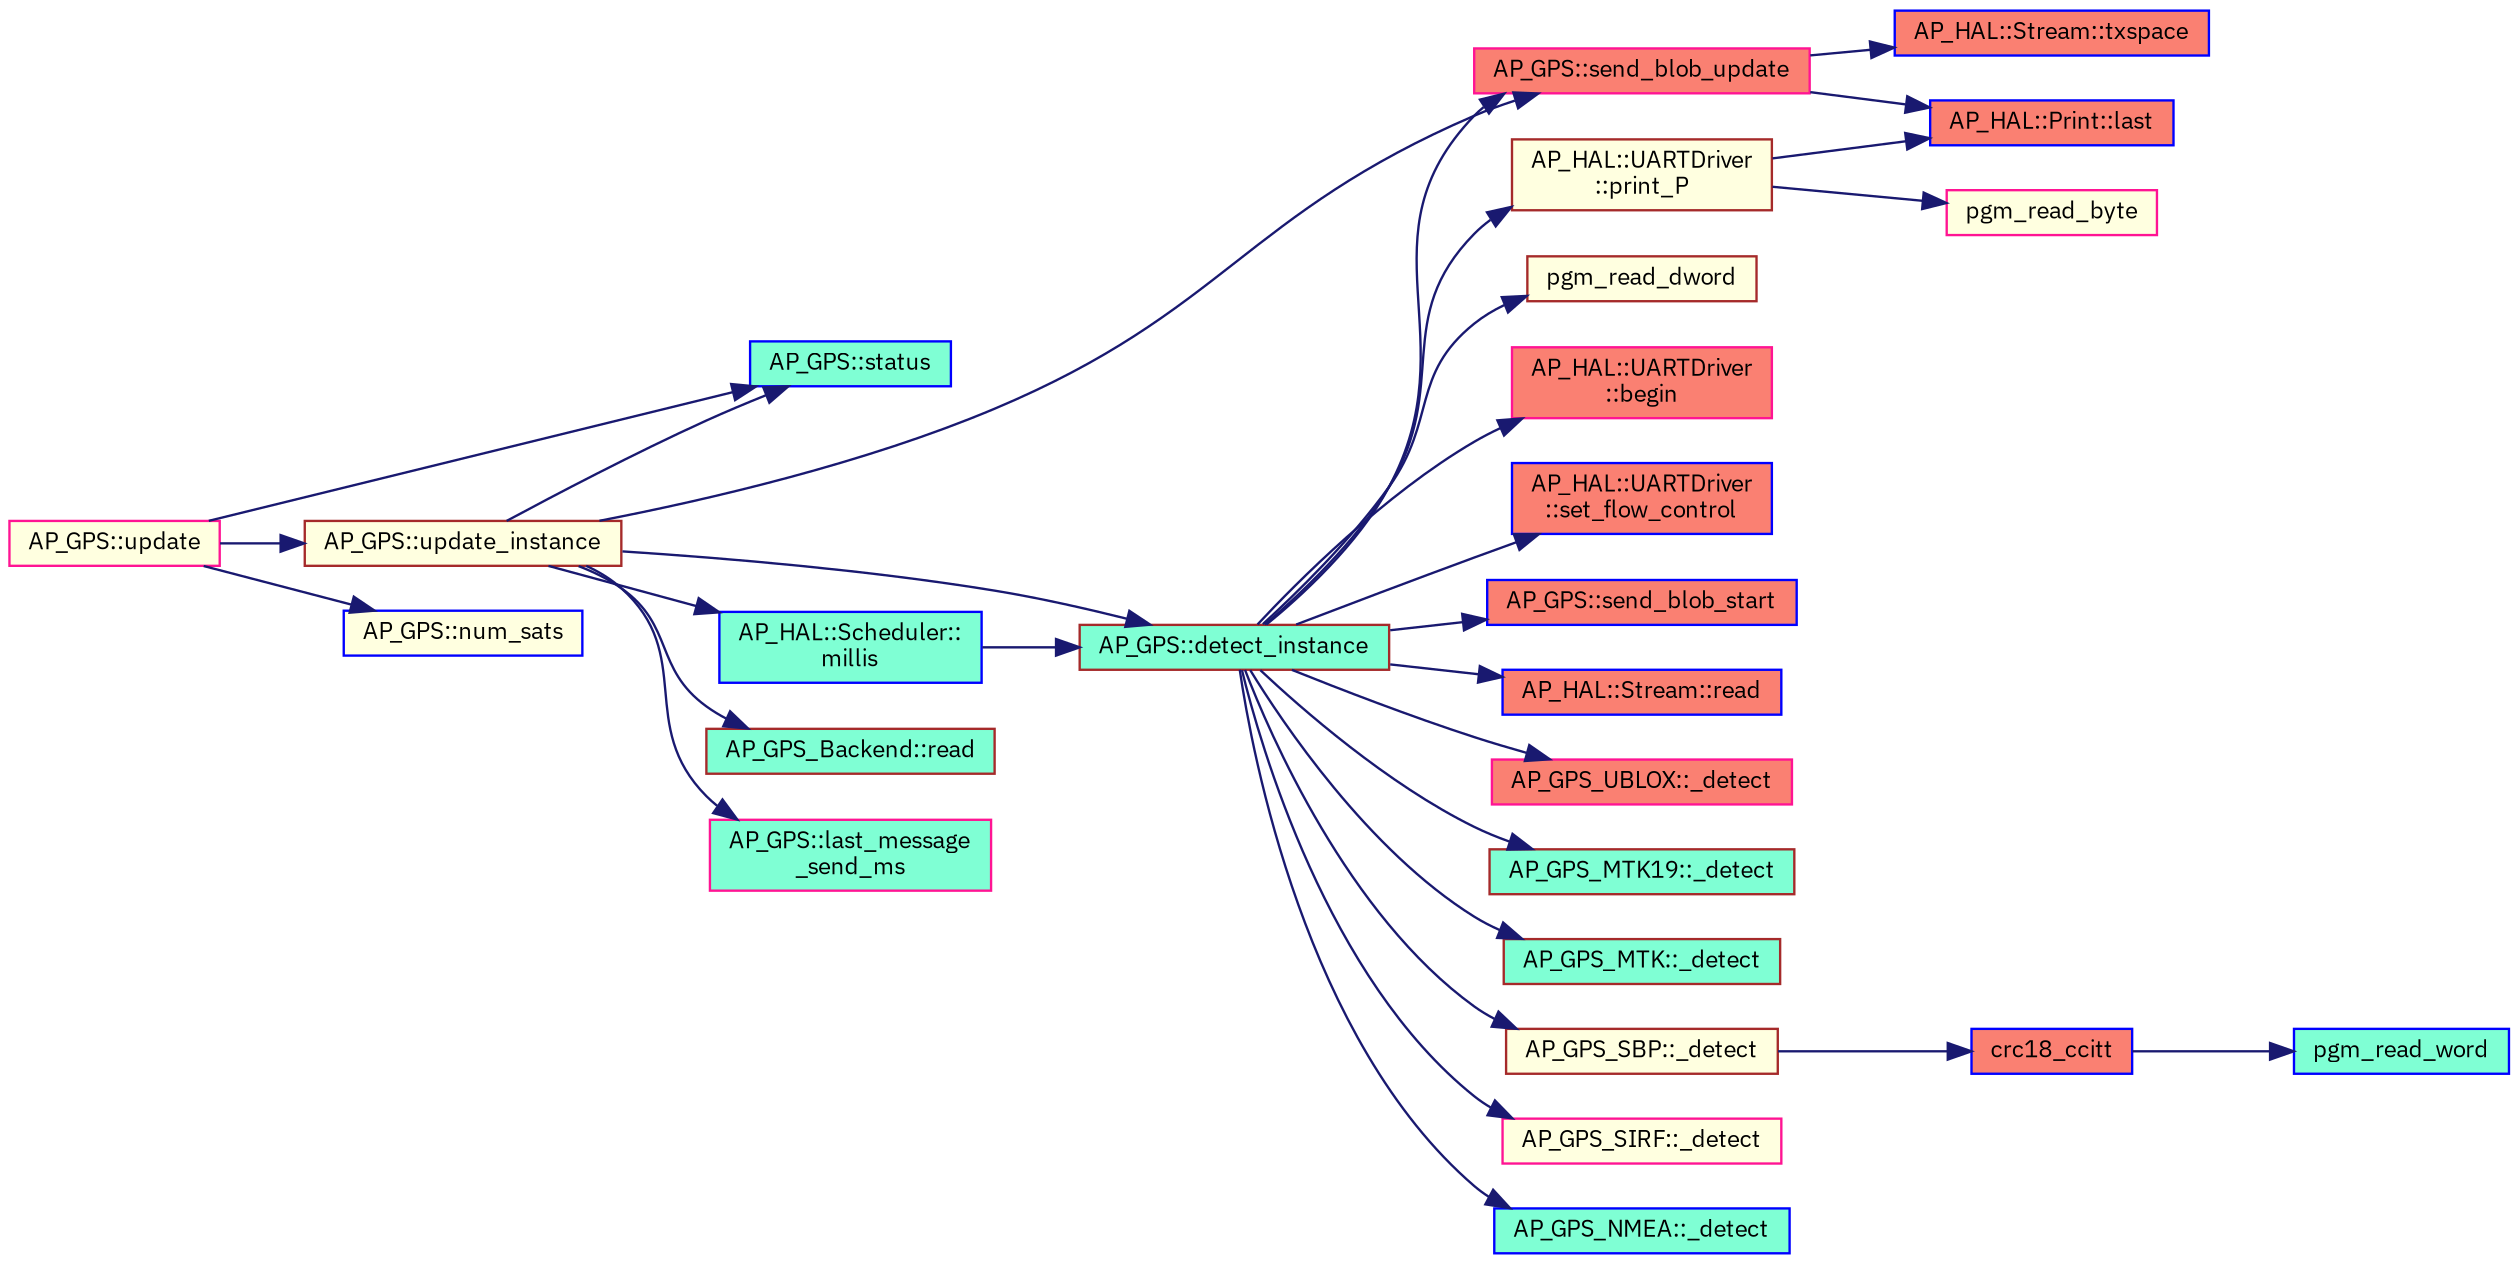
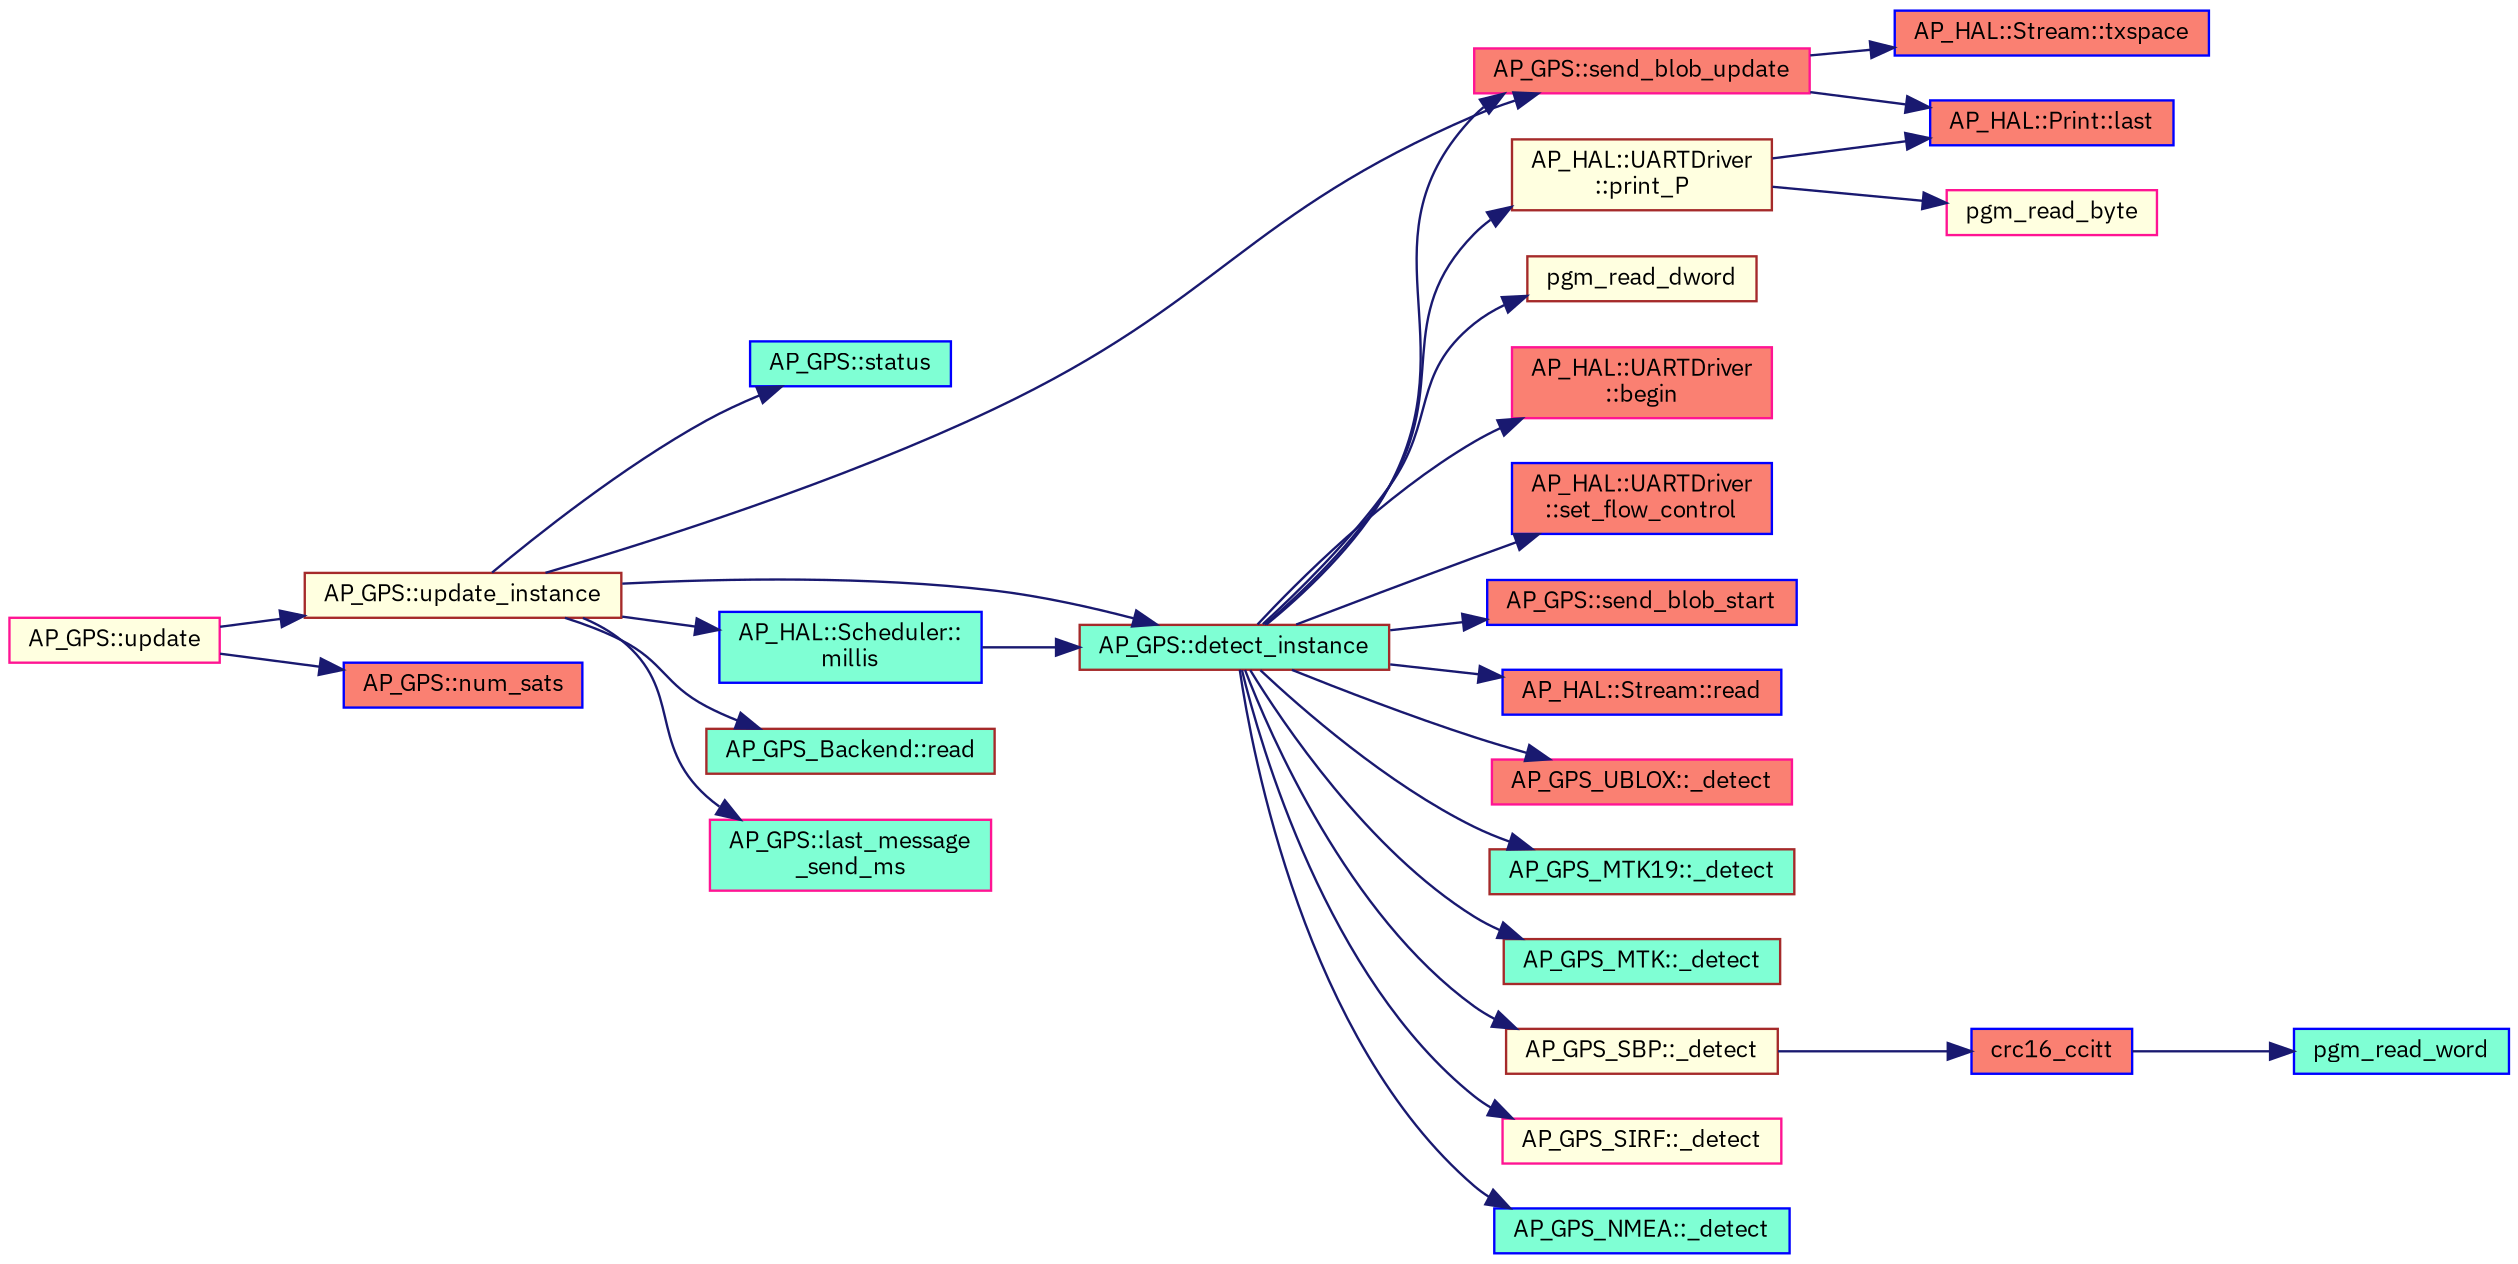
edge "AP_GPS::update" -> "AP_GPS::status": removed
node "AP_GPS::num_sats": fillcolor lightyellow -> salmon
node "crc18_ccitt": label "crc18_ccitt" -> "crc16_ccitt"
